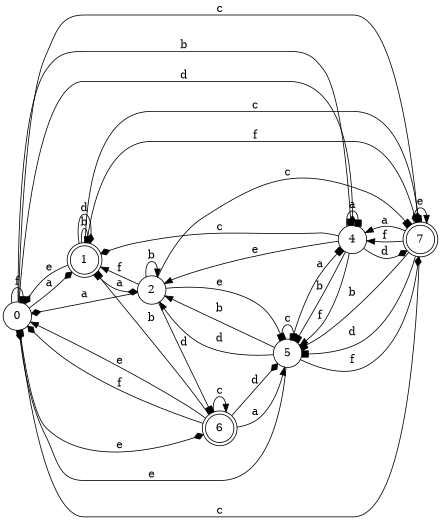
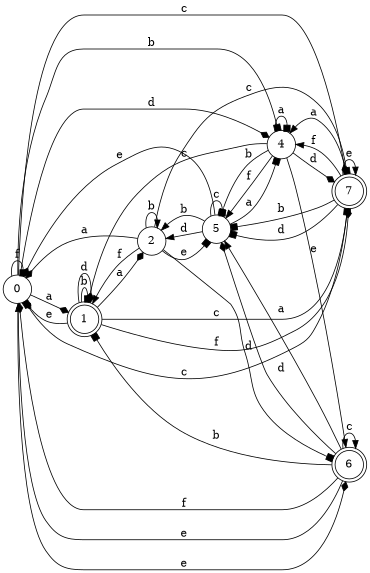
edge "4" -> "2": now "4" -> "6"
edge "5" -> "7": removed, label "f"
